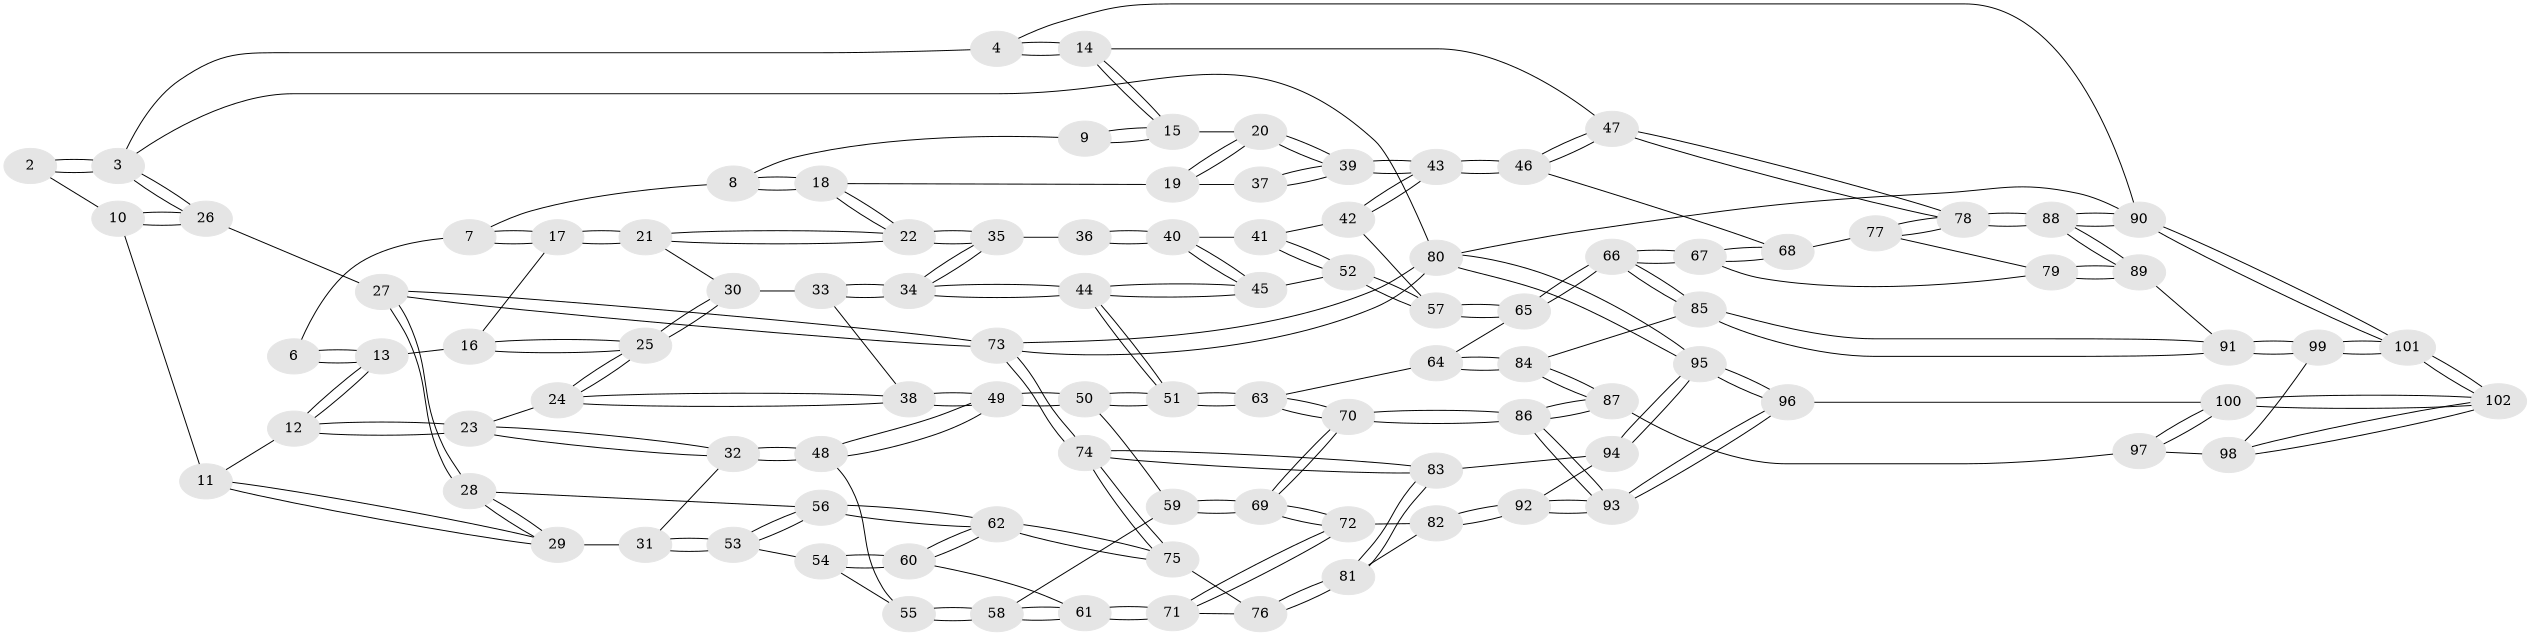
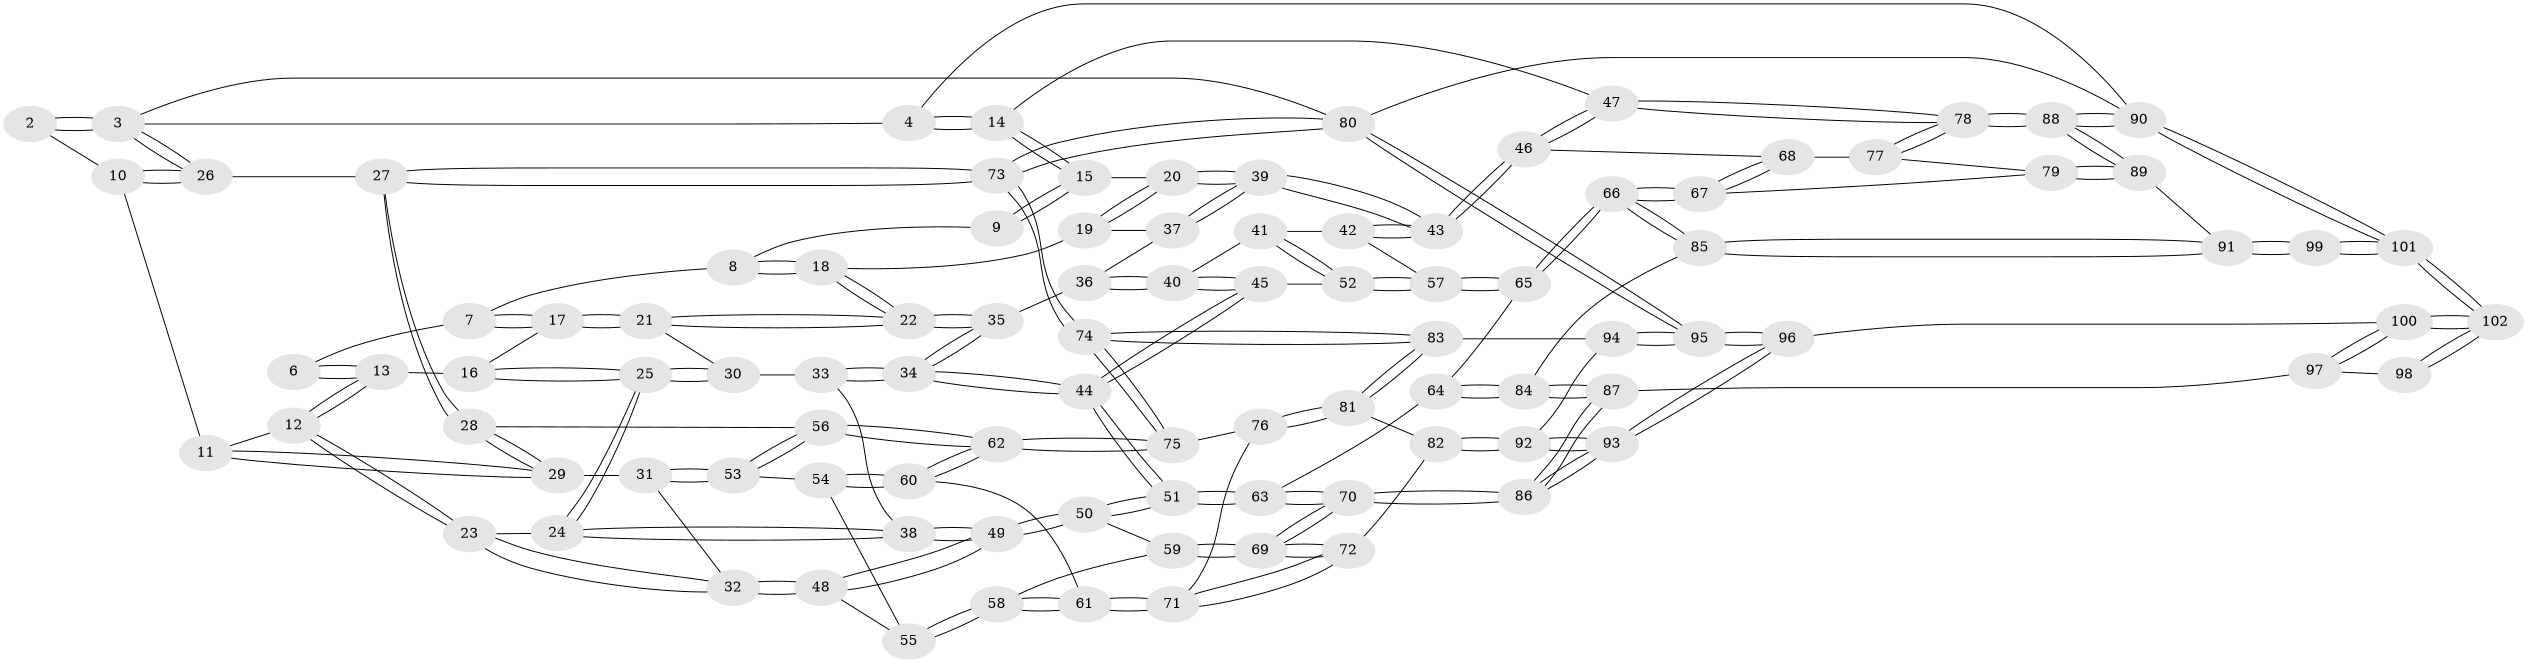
edge "37" -- "36": added
edge "99" -- "98": removed
